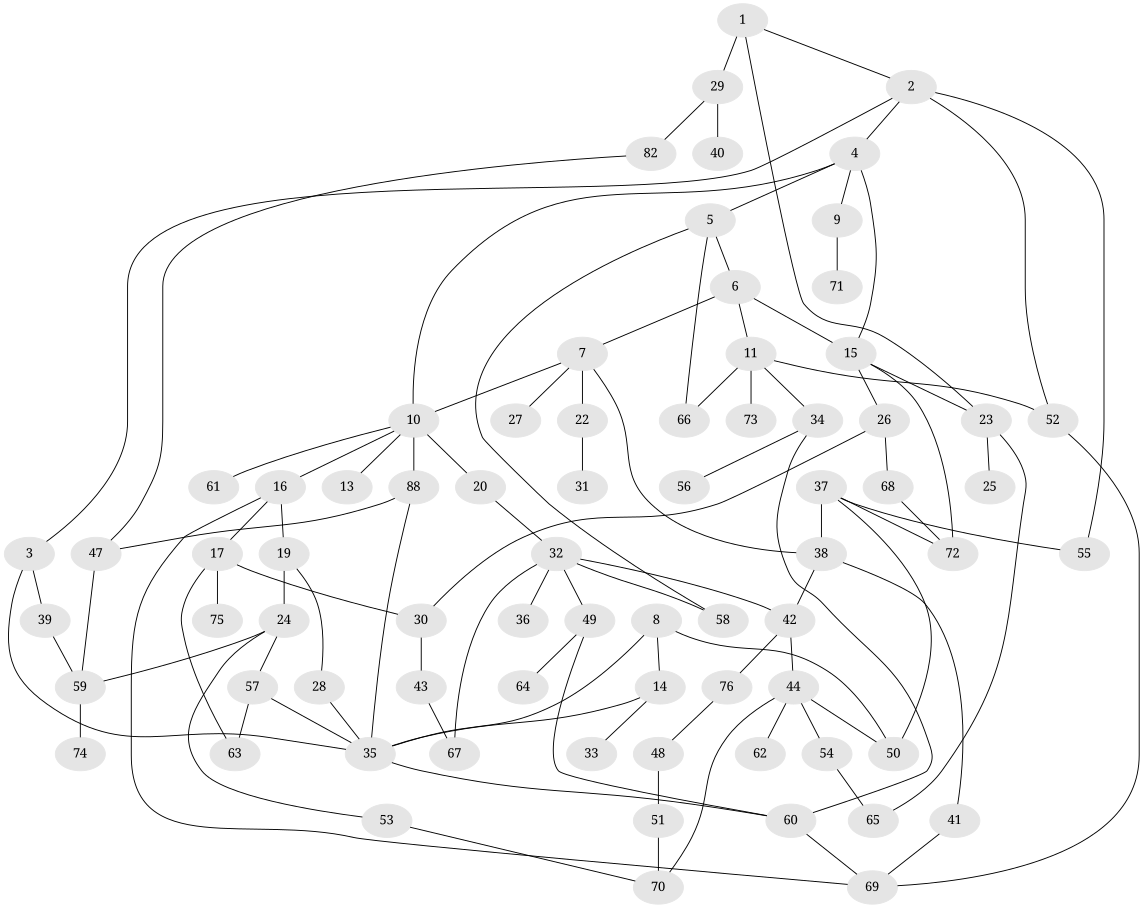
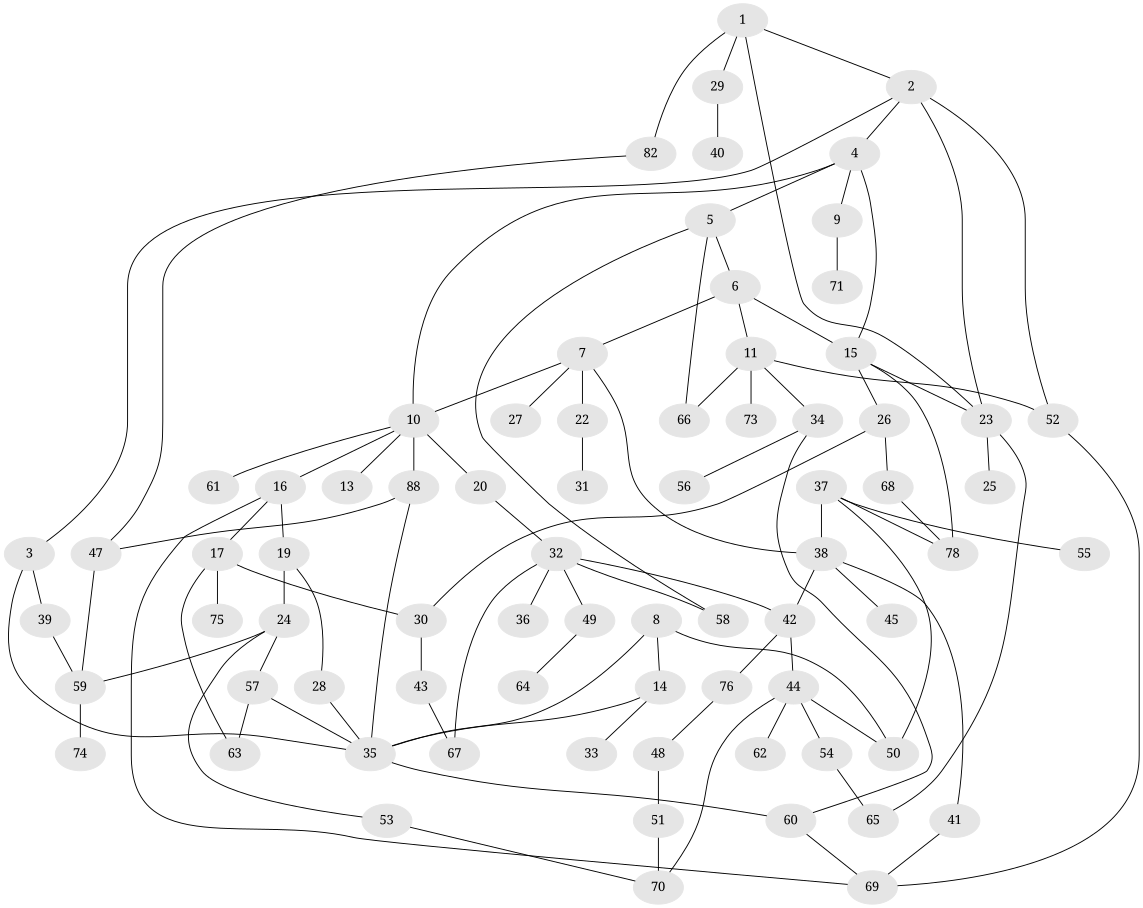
edge "29" -- "82": now "1" -- "82"
edge "2" -- "55": now "2" -- "23"
node "72": label "72" -> "78"
node "45": added
edge "49" -- "60": removed
